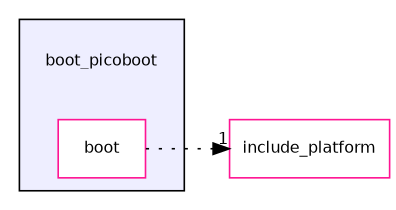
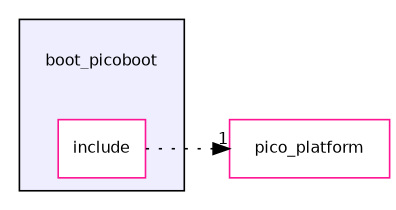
node "boot": label "boot" -> "include"
node "include_platform": label "include_platform" -> "pico_platform"
